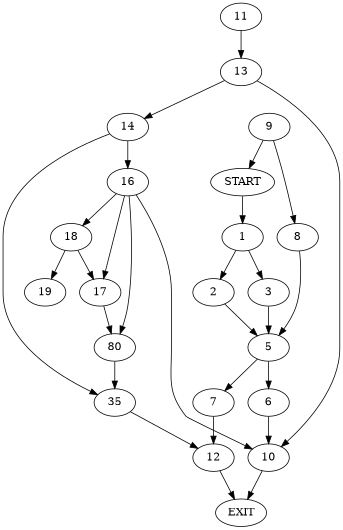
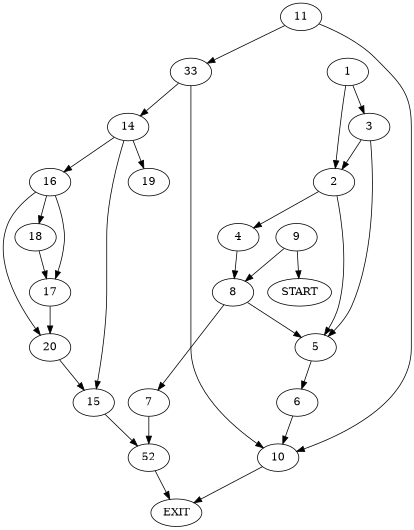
node "13": label "13" -> "33"
edge "3" -> "2": added
edge "START" -> "1": removed
node "4": added
edge "18" -> "19": now "14" -> "19"
edge "16" -> "10": now "11" -> "10"
node "80": label "80" -> "20"
edge "5" -> "7": now "8" -> "7"
node "35": label "35" -> "15"
node "12": label "12" -> "52"
